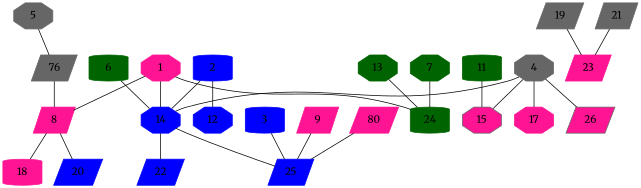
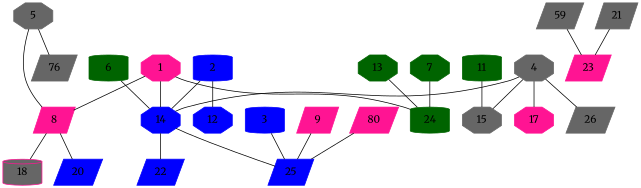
node "19": label "19" -> "59"
edge "76" -- "8": now "5" -- "8"
node "15": fillcolor deeppink -> gray40
node "26": fillcolor deeppink -> gray40
node "18": fillcolor deeppink -> gray40
